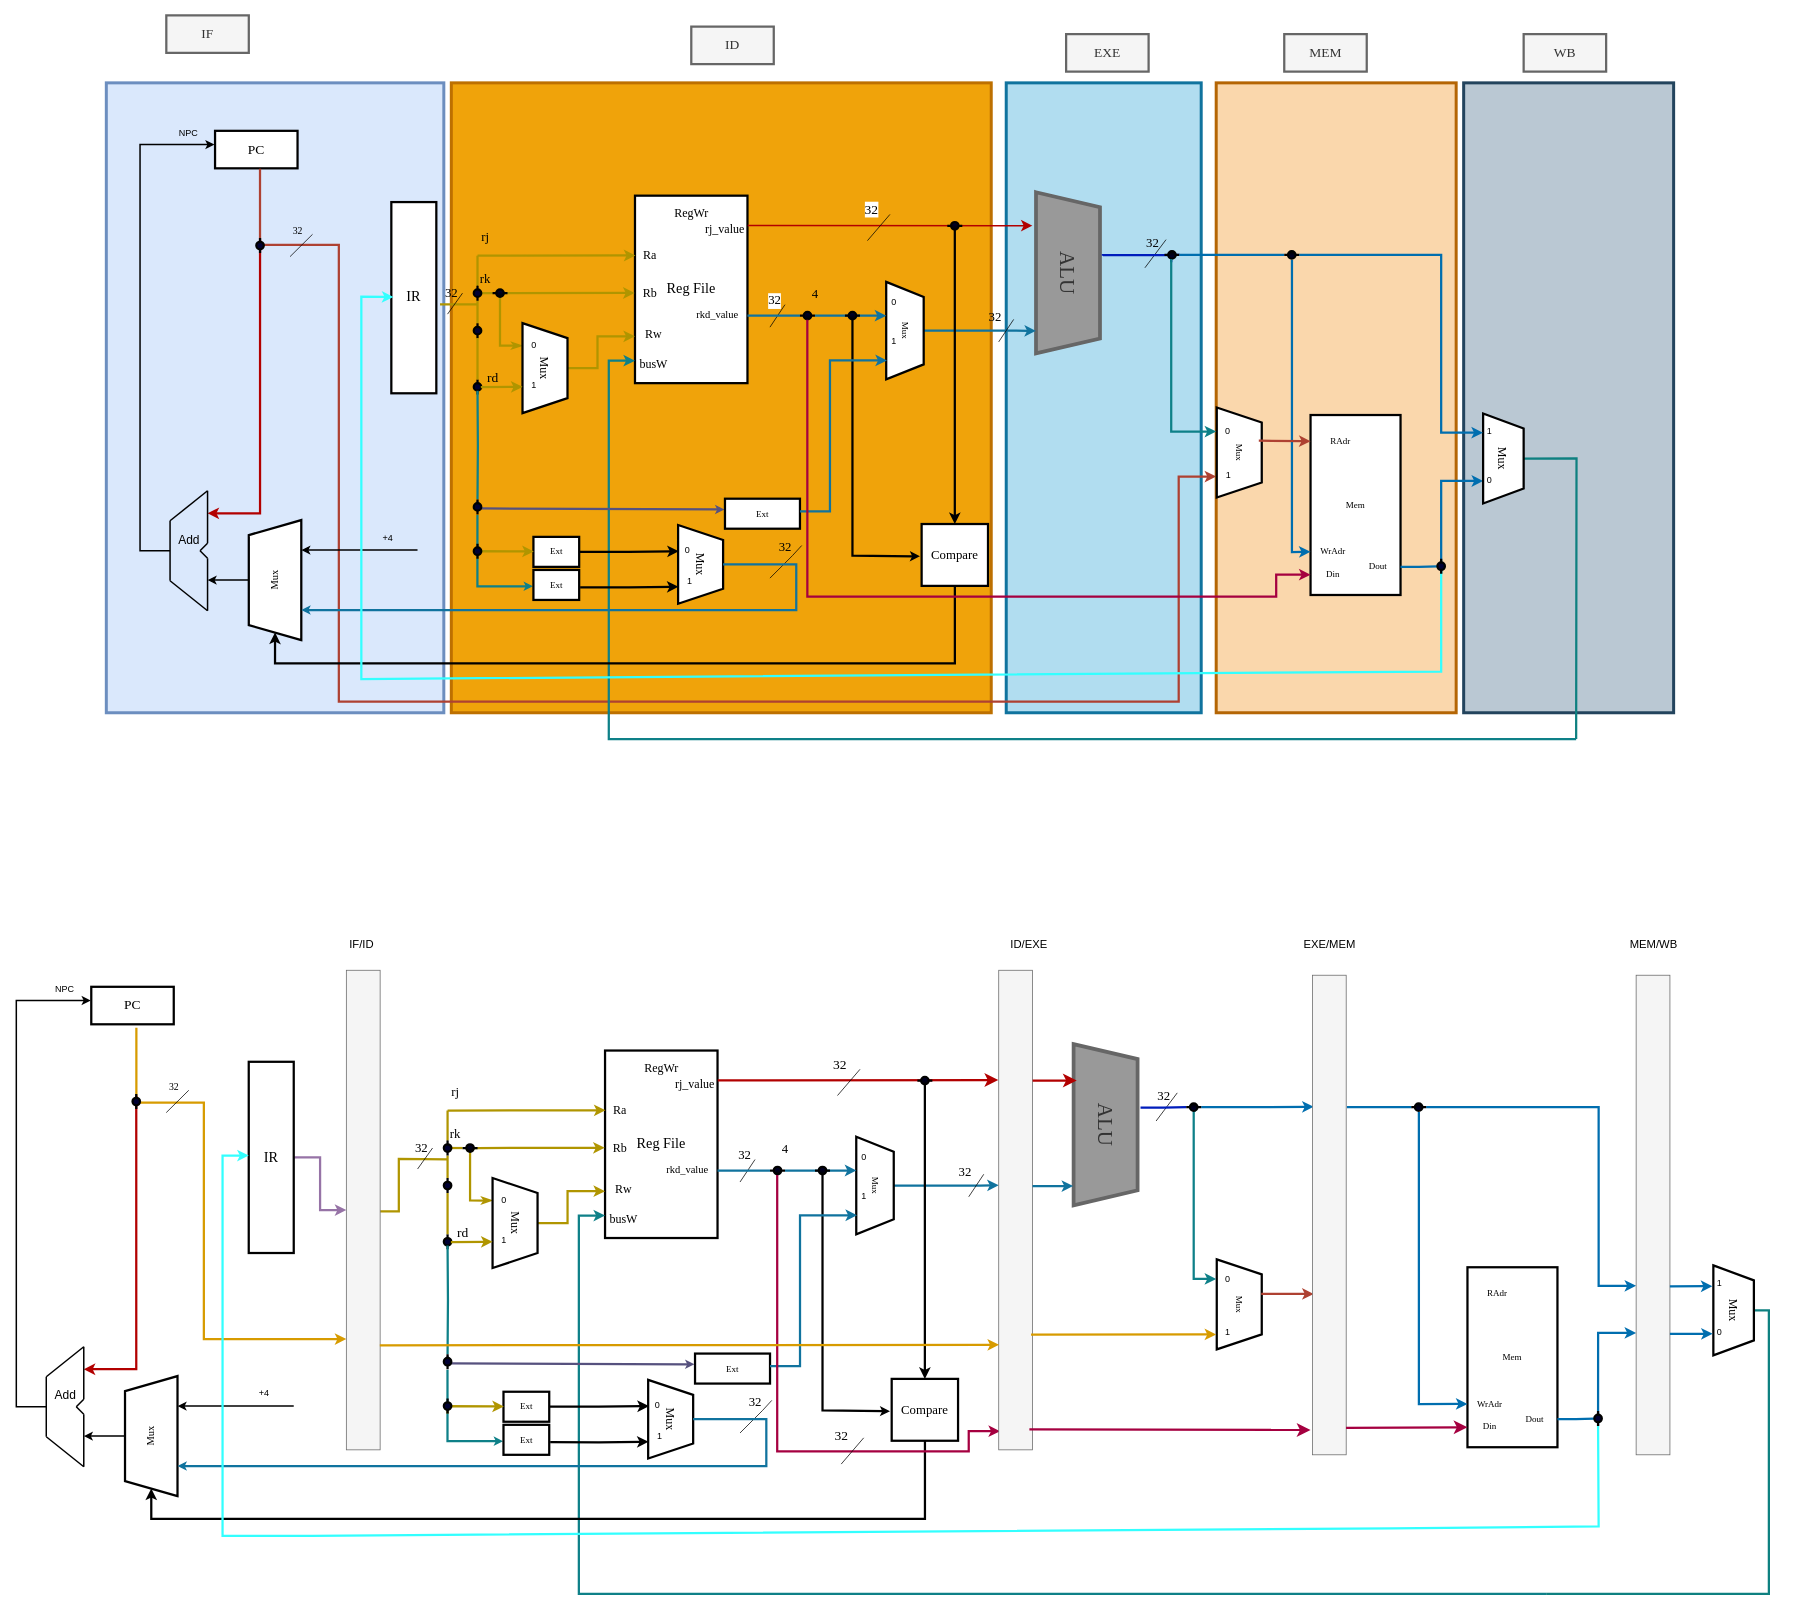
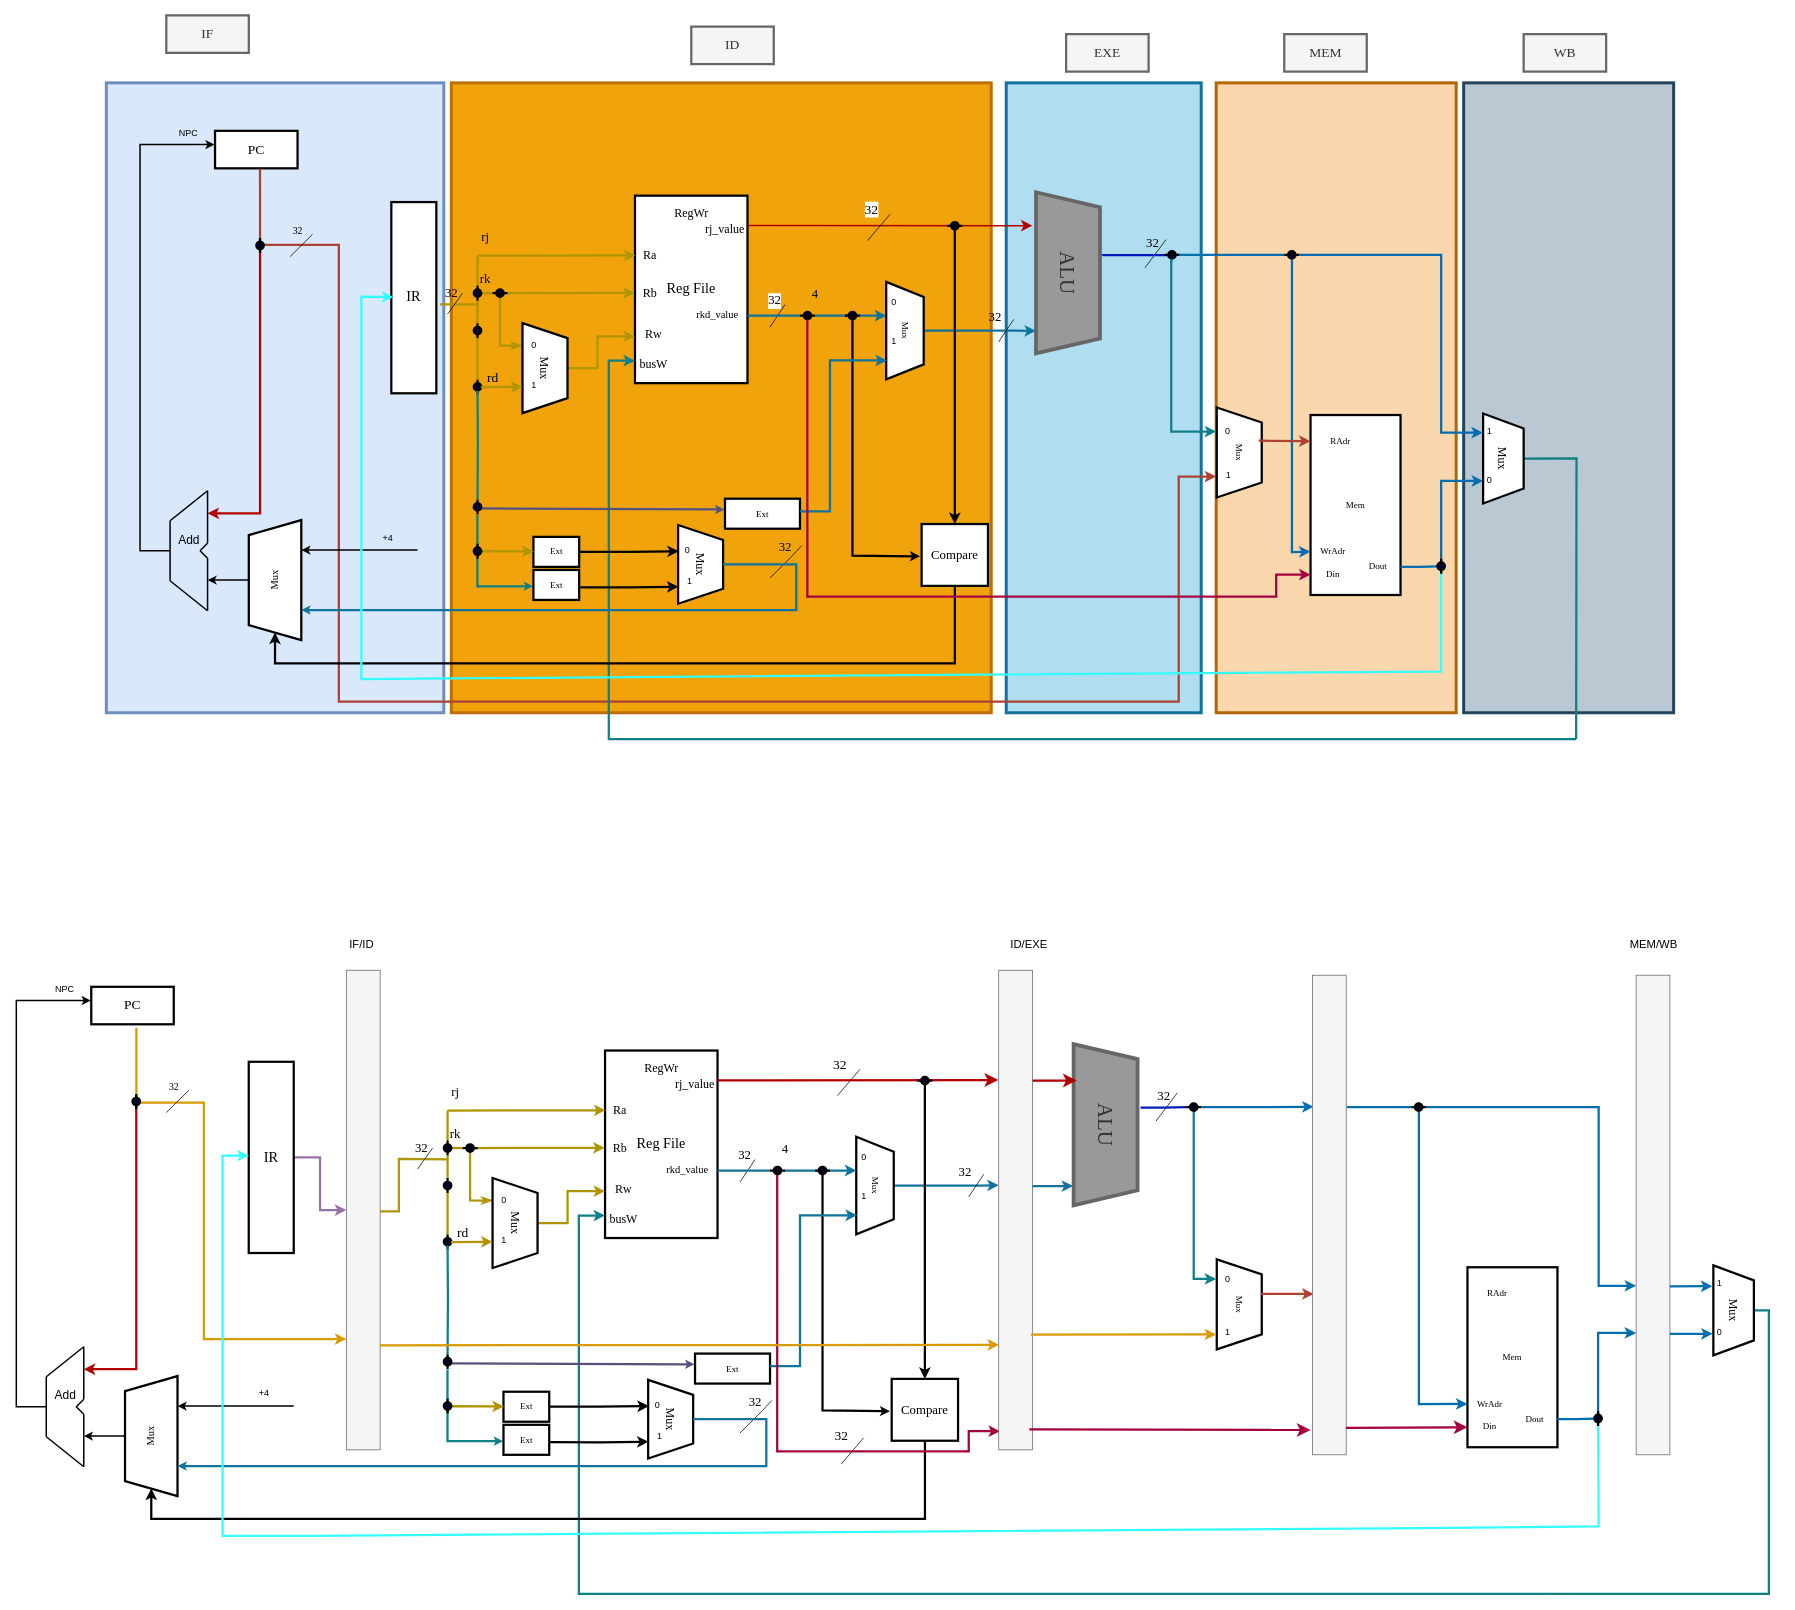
node "EXE/MEM": removed
